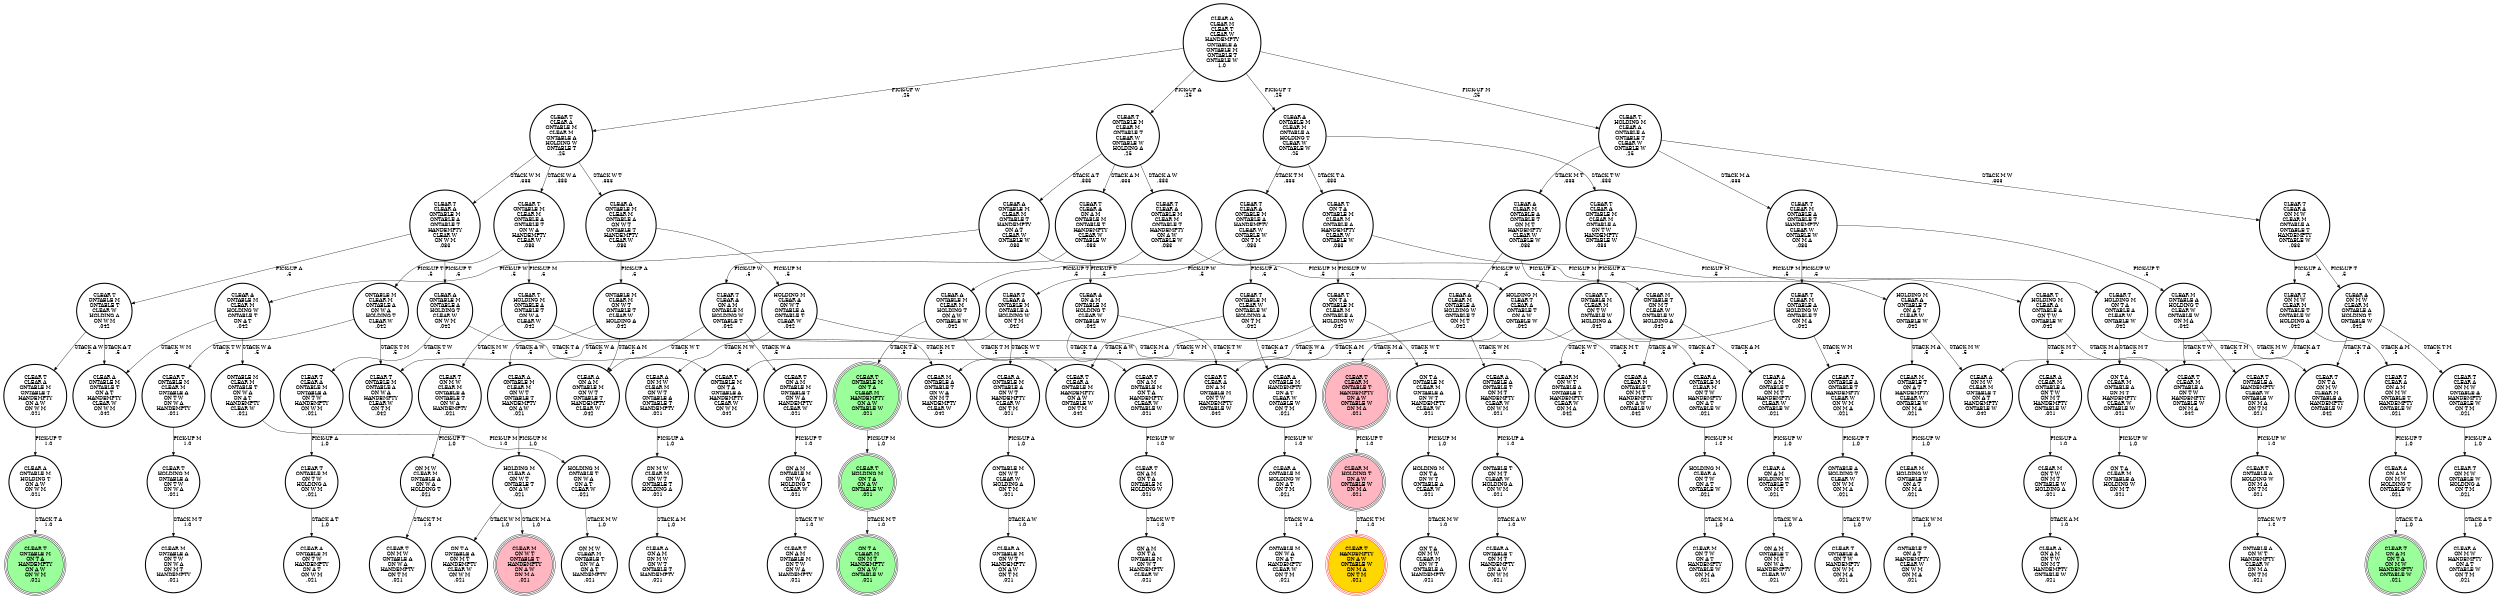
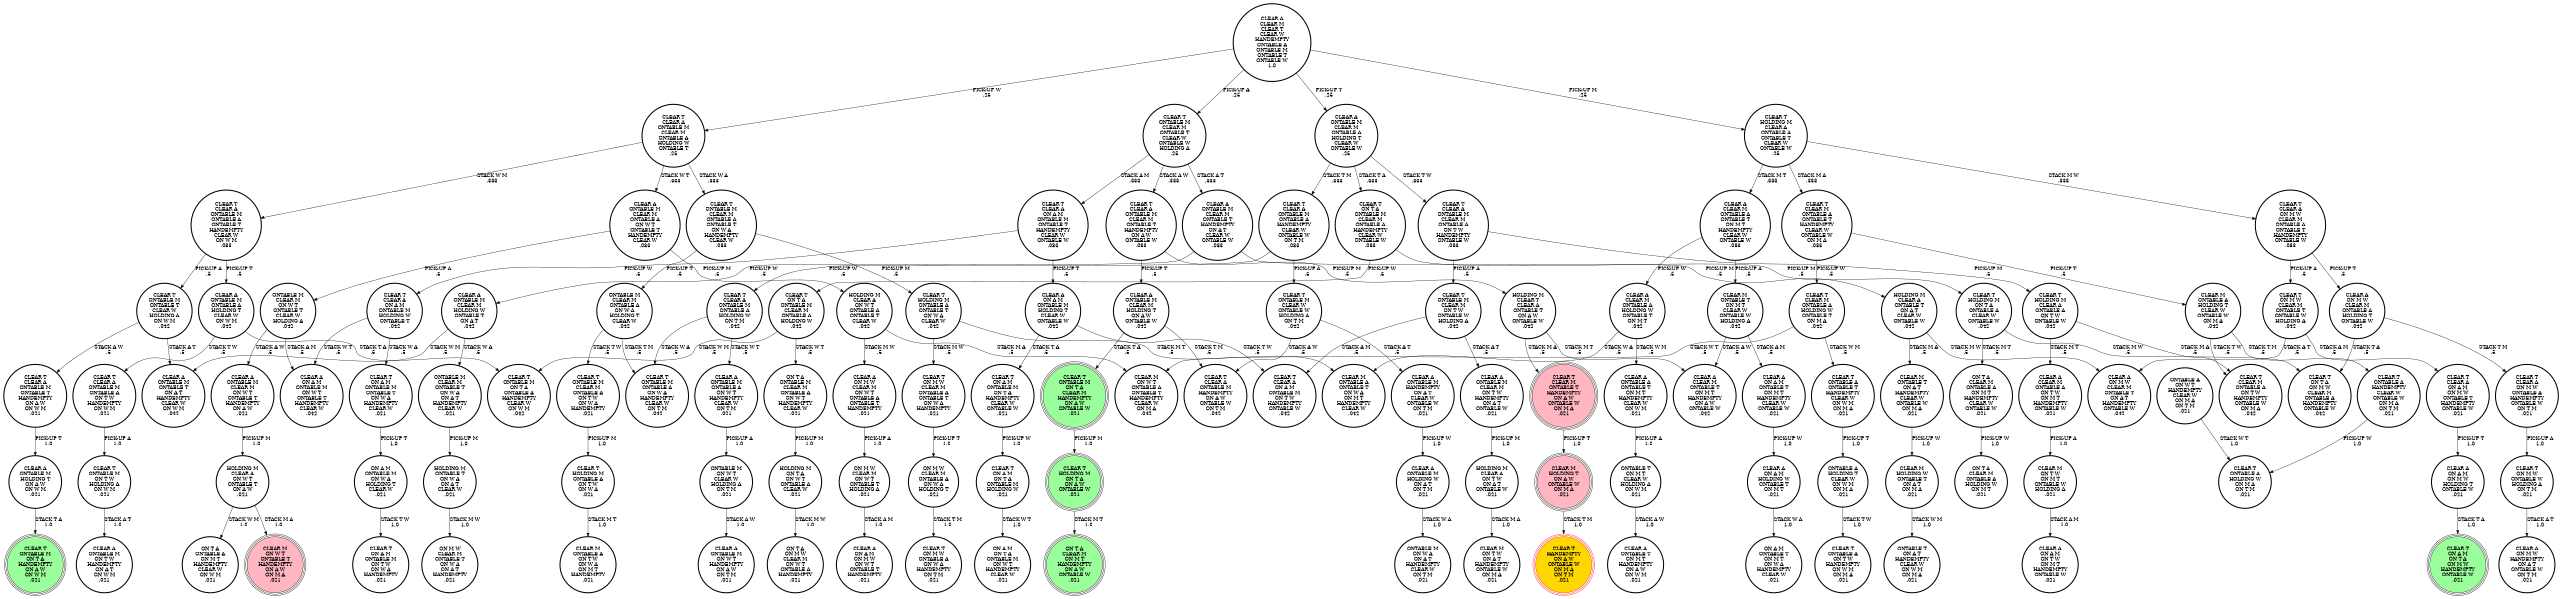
edge "CLEAR T ONTABLE A HOLDING W ON M A ON T M .021" -> "ONTABLE A ON W T HANDEMPTY CLEAR W ON M A ON T M .021": reversed
